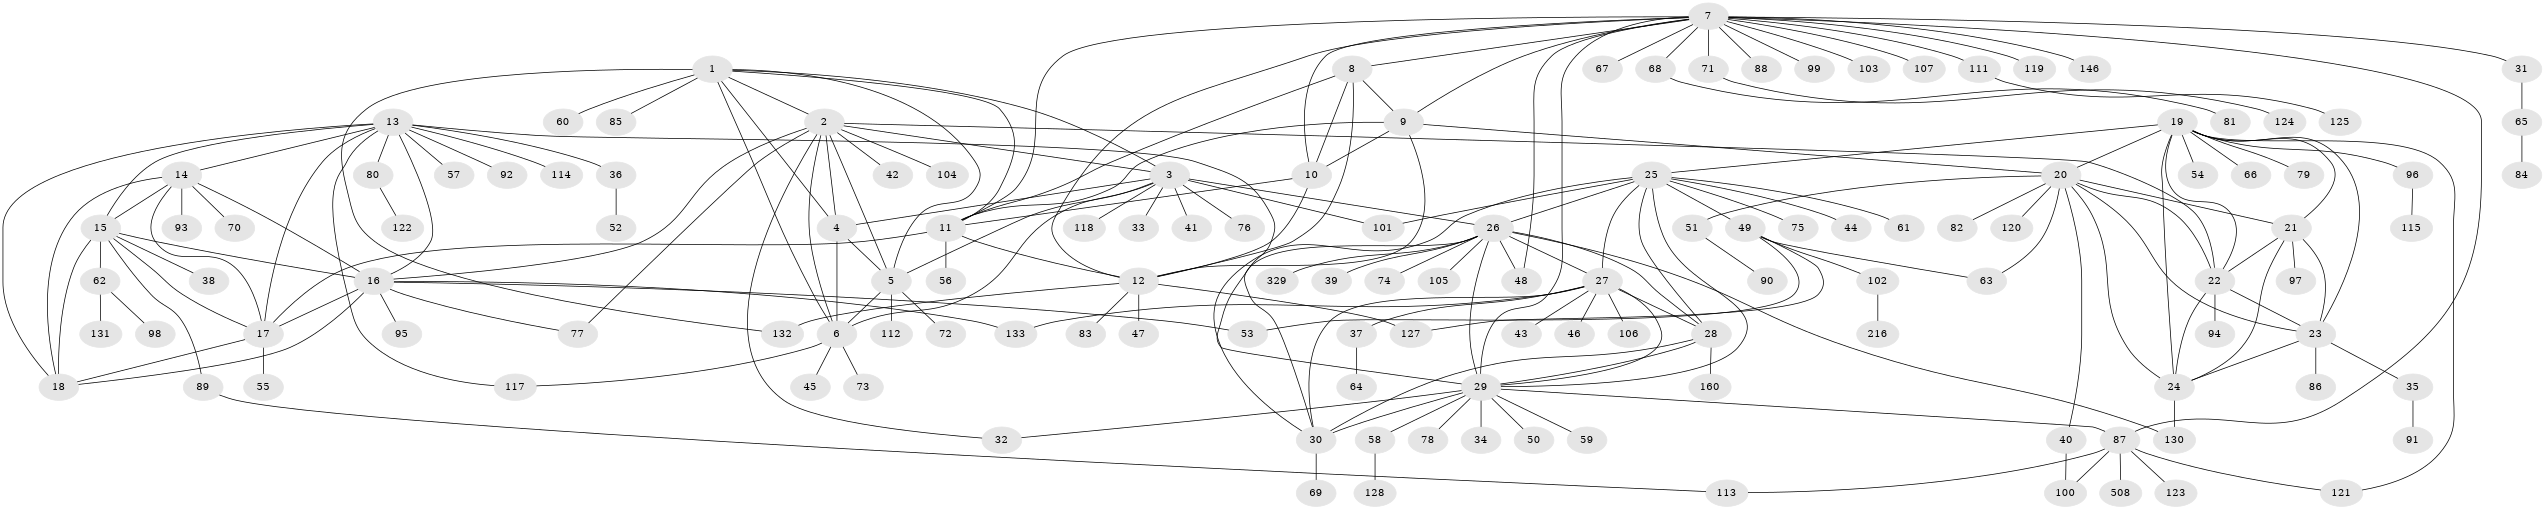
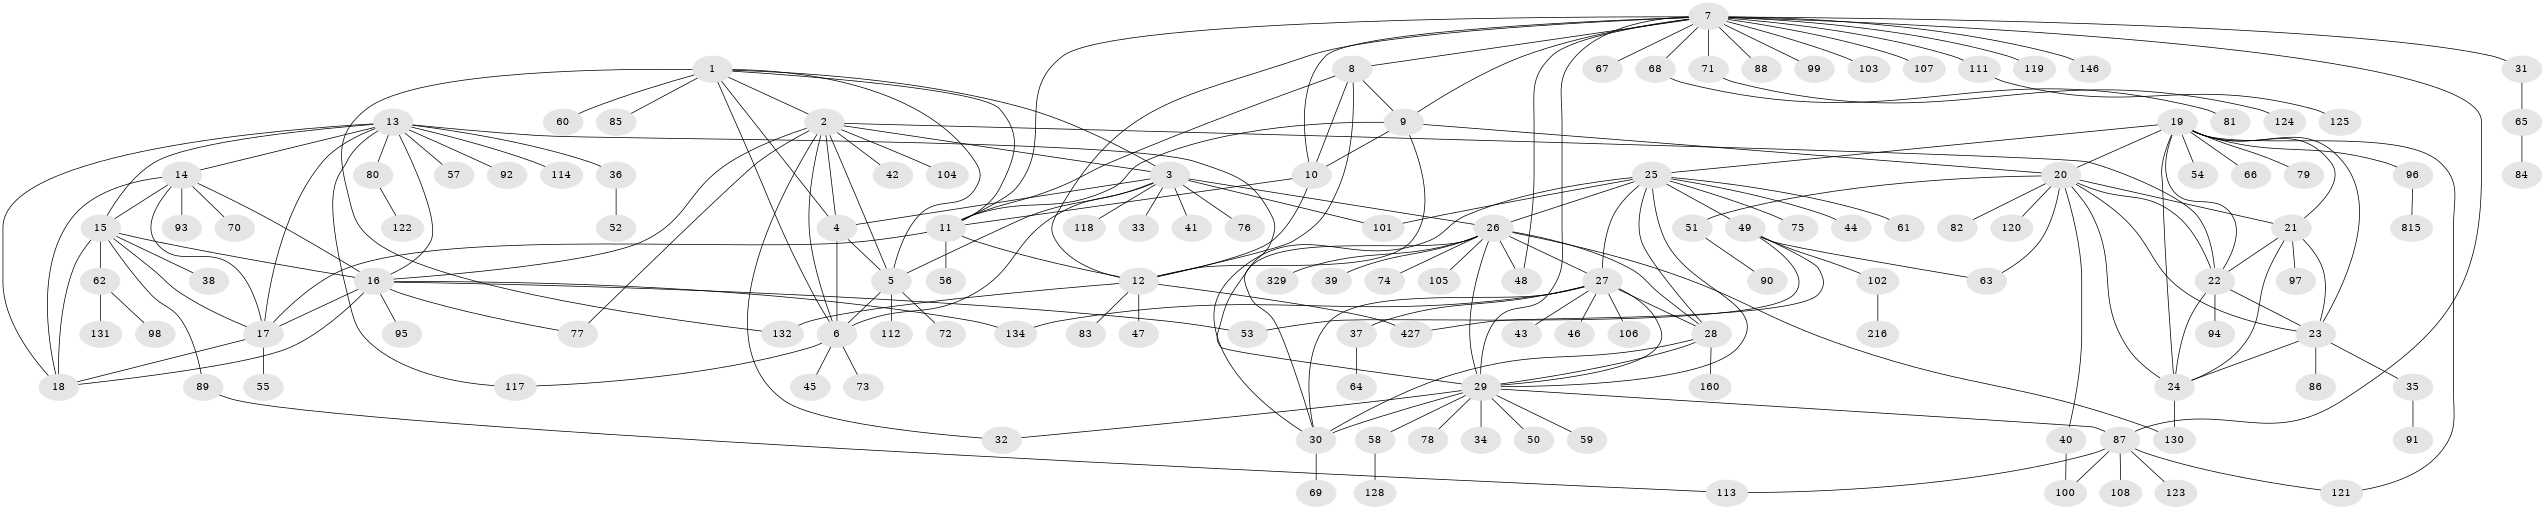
node "115": label "115" -> "815"
node "133": label "133" -> "134"
node "127": label "127" -> "427"
node "508": label "508" -> "108"
